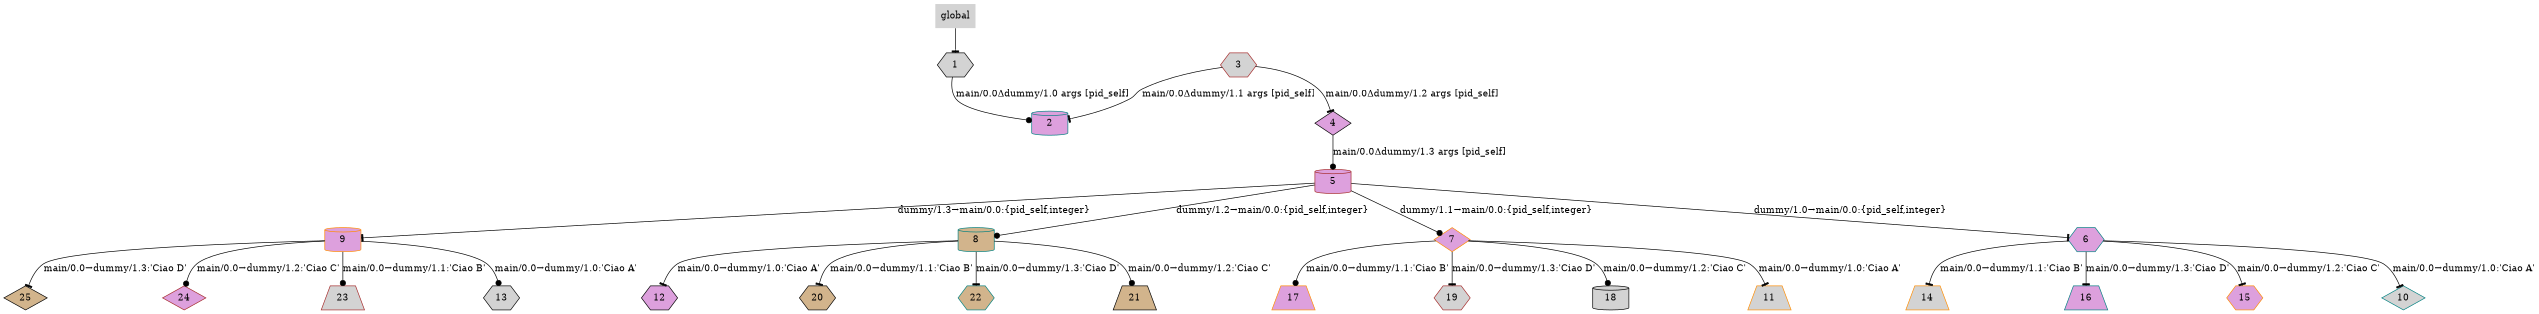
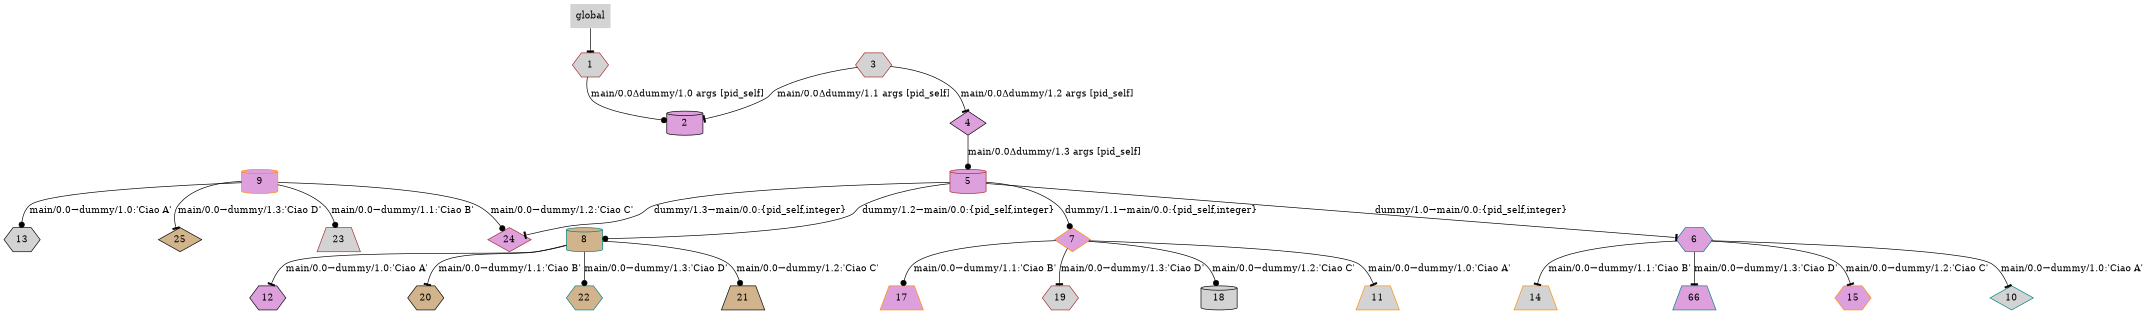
node "1": color black -> brown
node "2": color teal -> black
edge "5" -> "9": now "5" -> "24"
edge "8" -> "22": arrowhead tee -> dot
node "16": label "16" -> "66"
